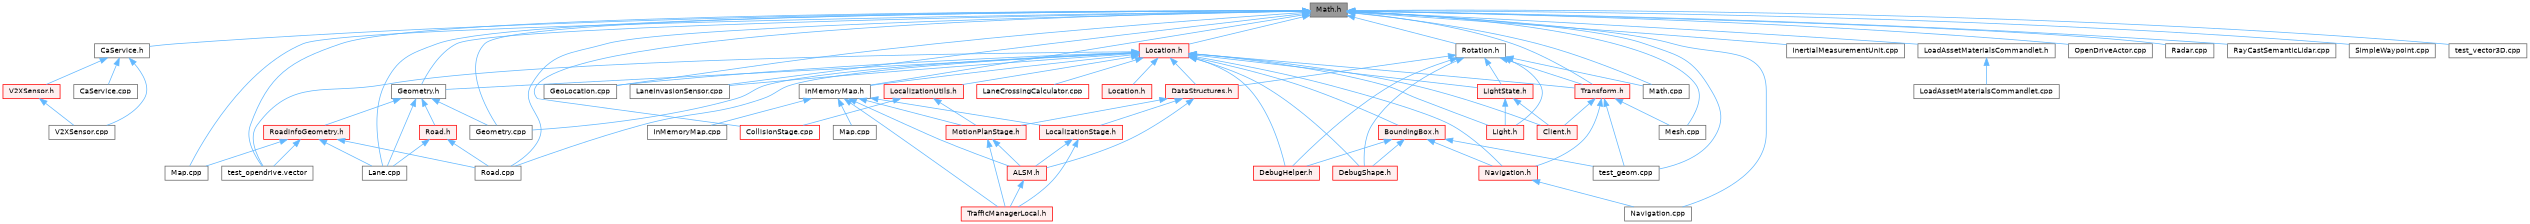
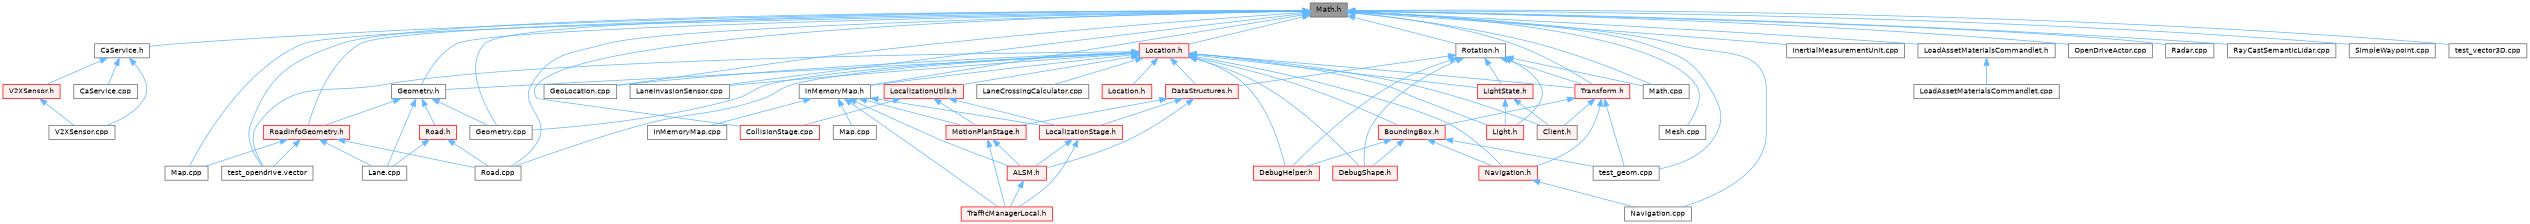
edge "Lane.cpp" -> "Math.h": now "RoadInfoGeometry.h" -> "Math.h"
node "LaneCrossingCalculator.cpp": color red -> grey40
edge "LocalizationStage.h" -> "LocalizationUtils.h": added
edge "Mesh.cpp" -> "Transform.h": now "BoundingBox.h" -> "Transform.h"
node "Client.h": color red -> grey40
